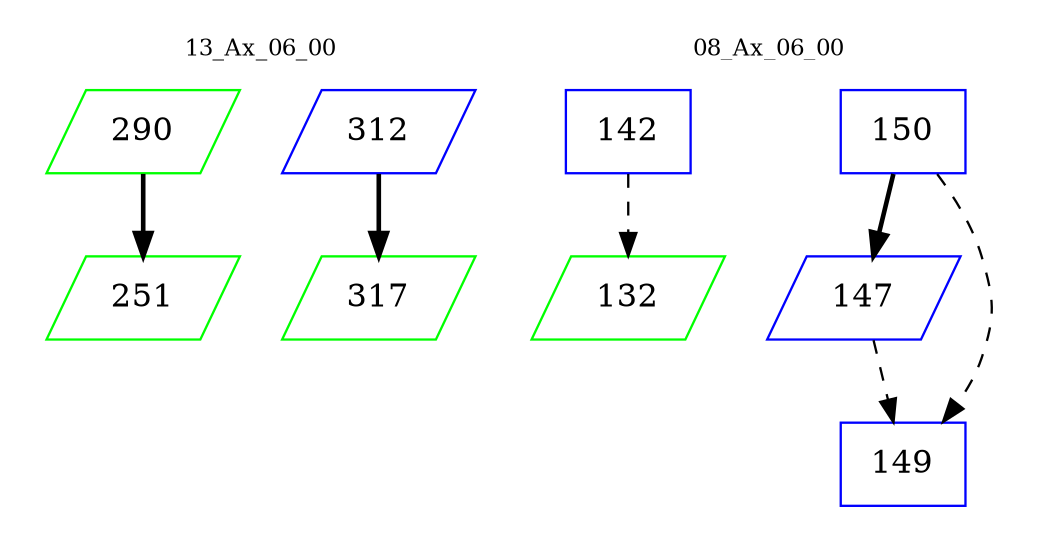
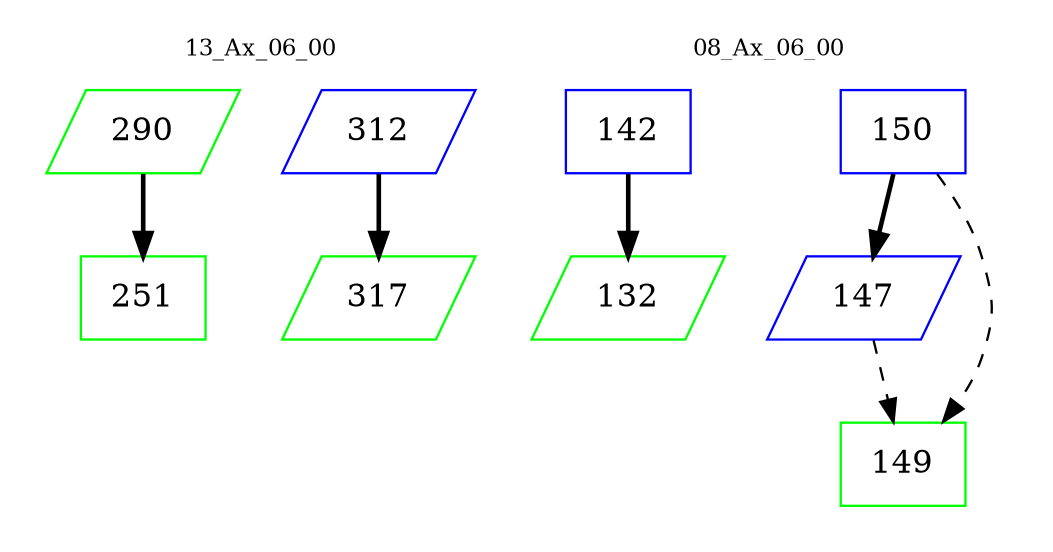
edge "142" -> "132": style dashed -> bold
node "251": shape parallelogram -> box
node "149": color blue -> green
